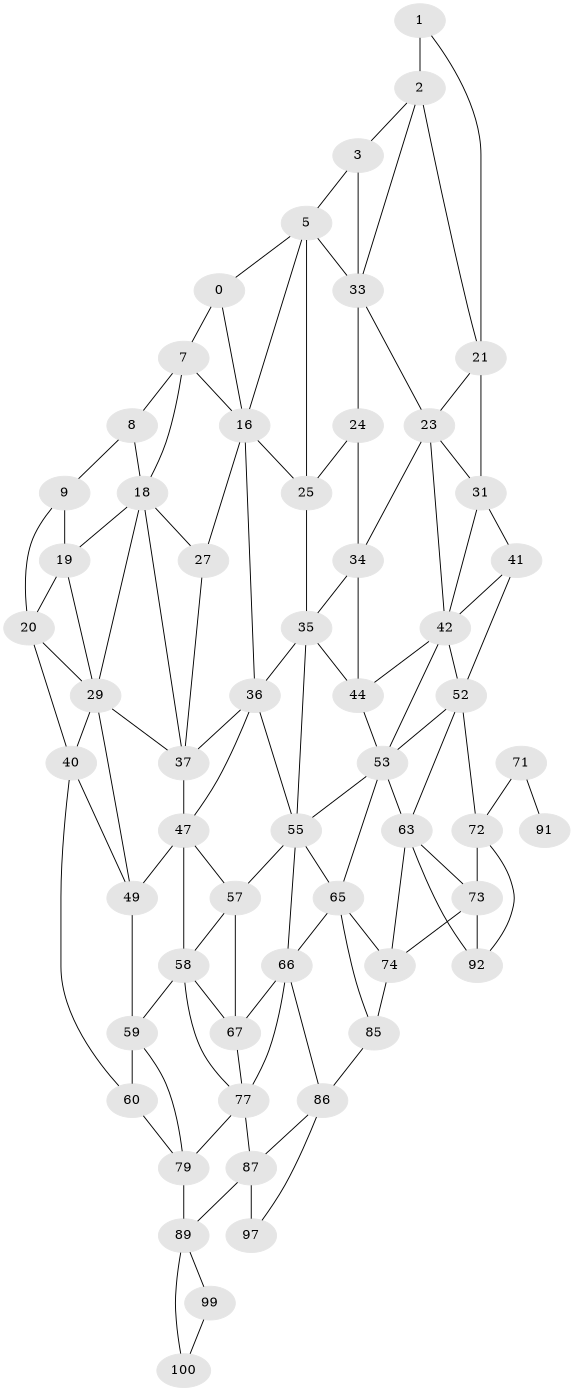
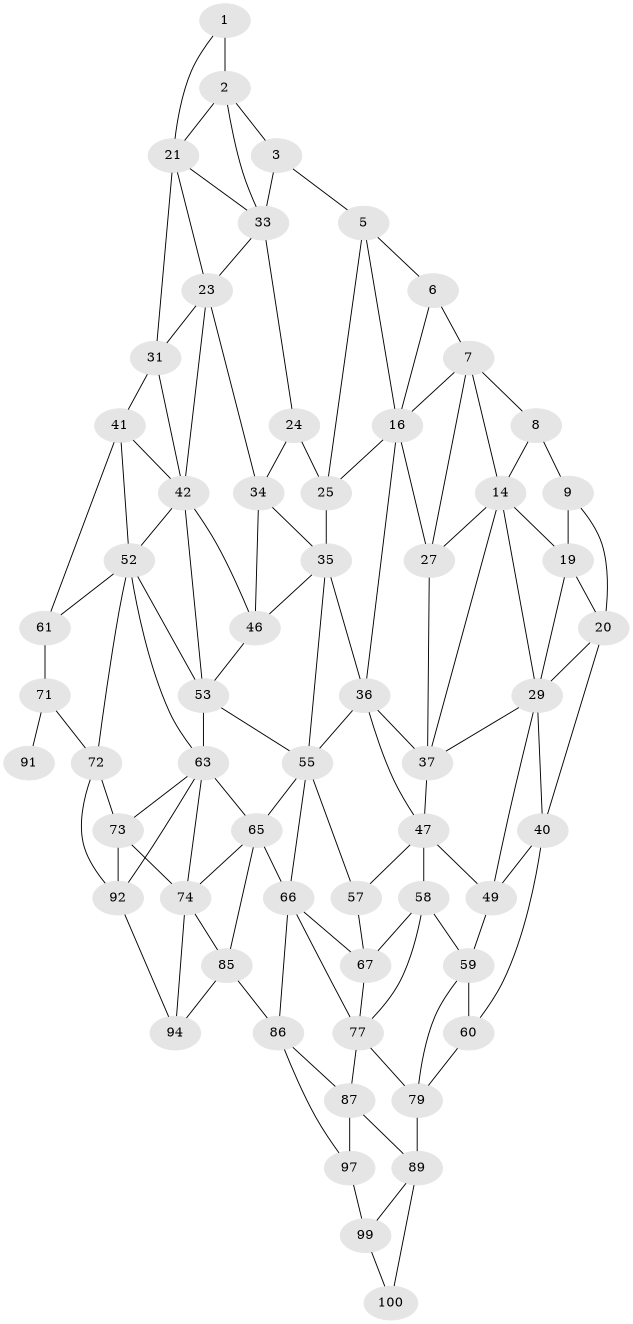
edge "5" -- "33": now "21" -- "33"
node "0": label "0" -> "6"
edge "7" -- "27": added
node "18": label "18" -> "14"
node "61": added
node "44": label "44" -> "46"
edge "53" -- "65": now "63" -- "65"
edge "57" -- "58": removed
node "94": added
edge "97" -- "99": added
